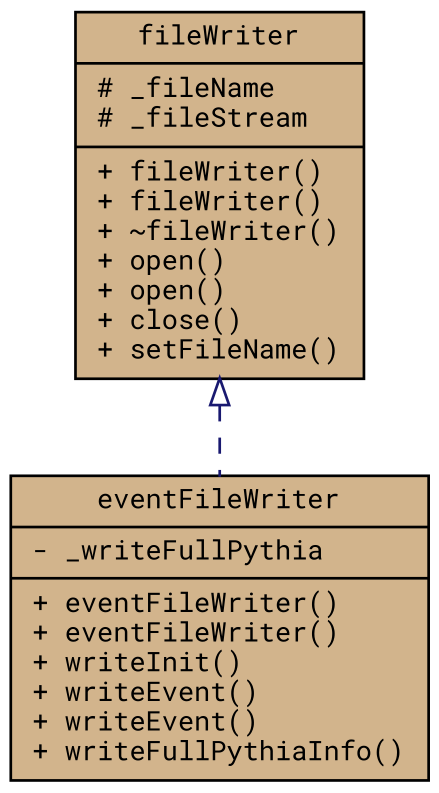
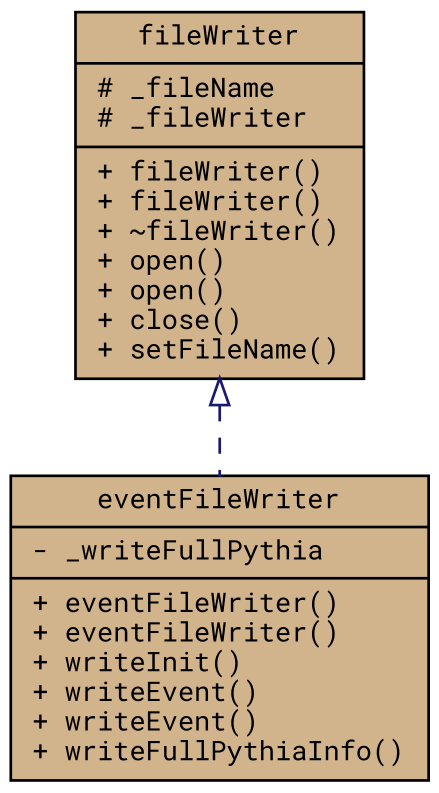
node "fileWriter": text "# _fileStream" -> "# _fileWriter"
